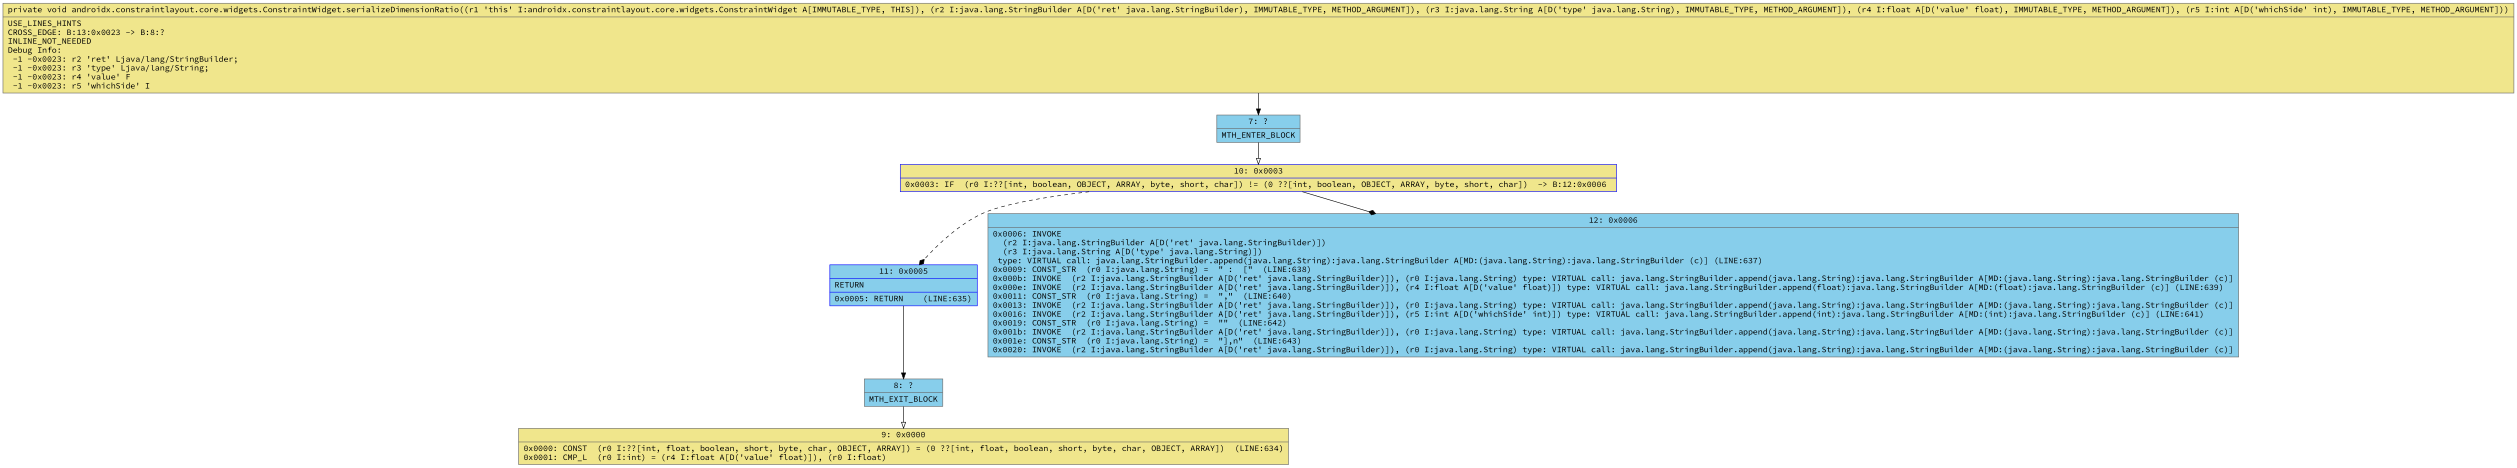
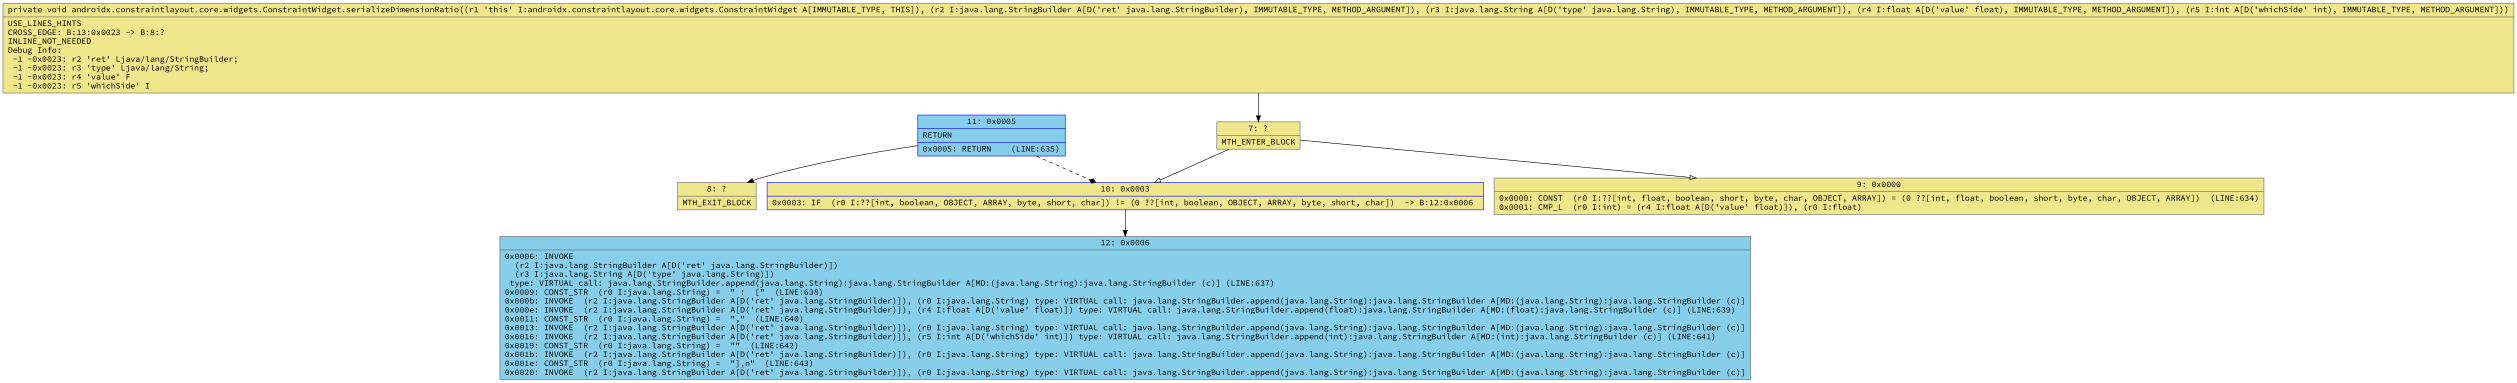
node "7: ?": fillcolor skyblue -> khaki
edge "10: 0x0003" -> "12: 0x0006": arrowhead diamond -> normal
edge "10: 0x0003" -> "11: 0x0005": reversed
node "8: ?": fillcolor skyblue -> khaki
edge "8: ?" -> "9: 0x0000": now "7: ?" -> "9: 0x0000"
